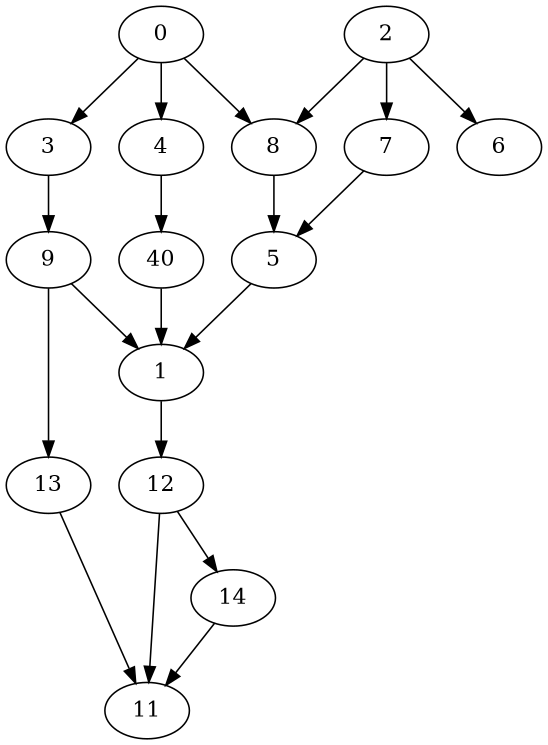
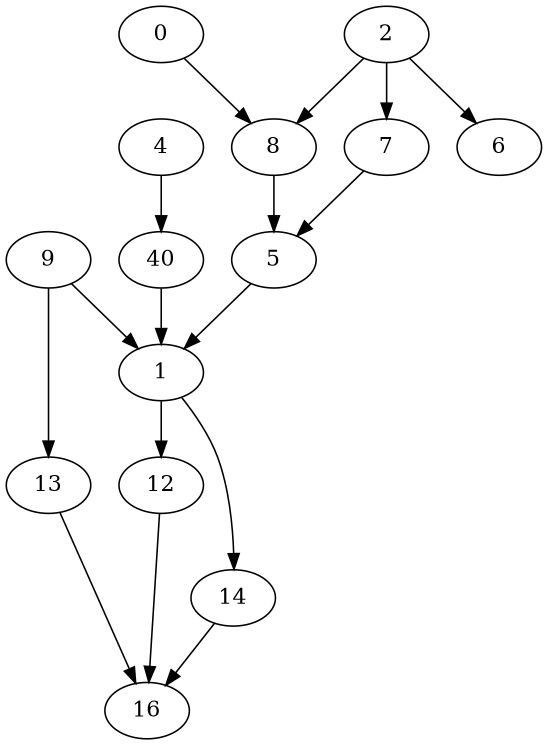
edge "0" -> "4": removed
node "3": removed
edge "12" -> "14": now "1" -> "14"
node "11": label "11" -> "16"
